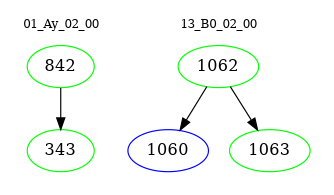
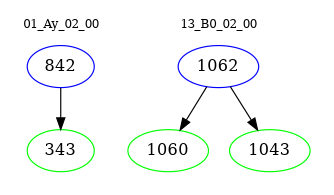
node "842": color green -> blue
node "1062": color green -> blue
node "1060": color blue -> green
node "1063": label "1063" -> "1043"
